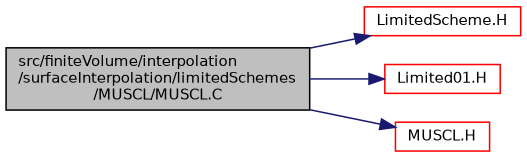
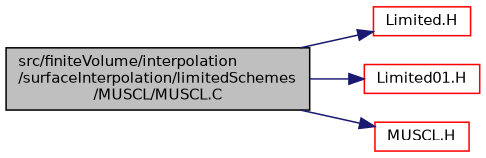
node "LimitedScheme.H": label "LimitedScheme.H" -> "Limited.H"
